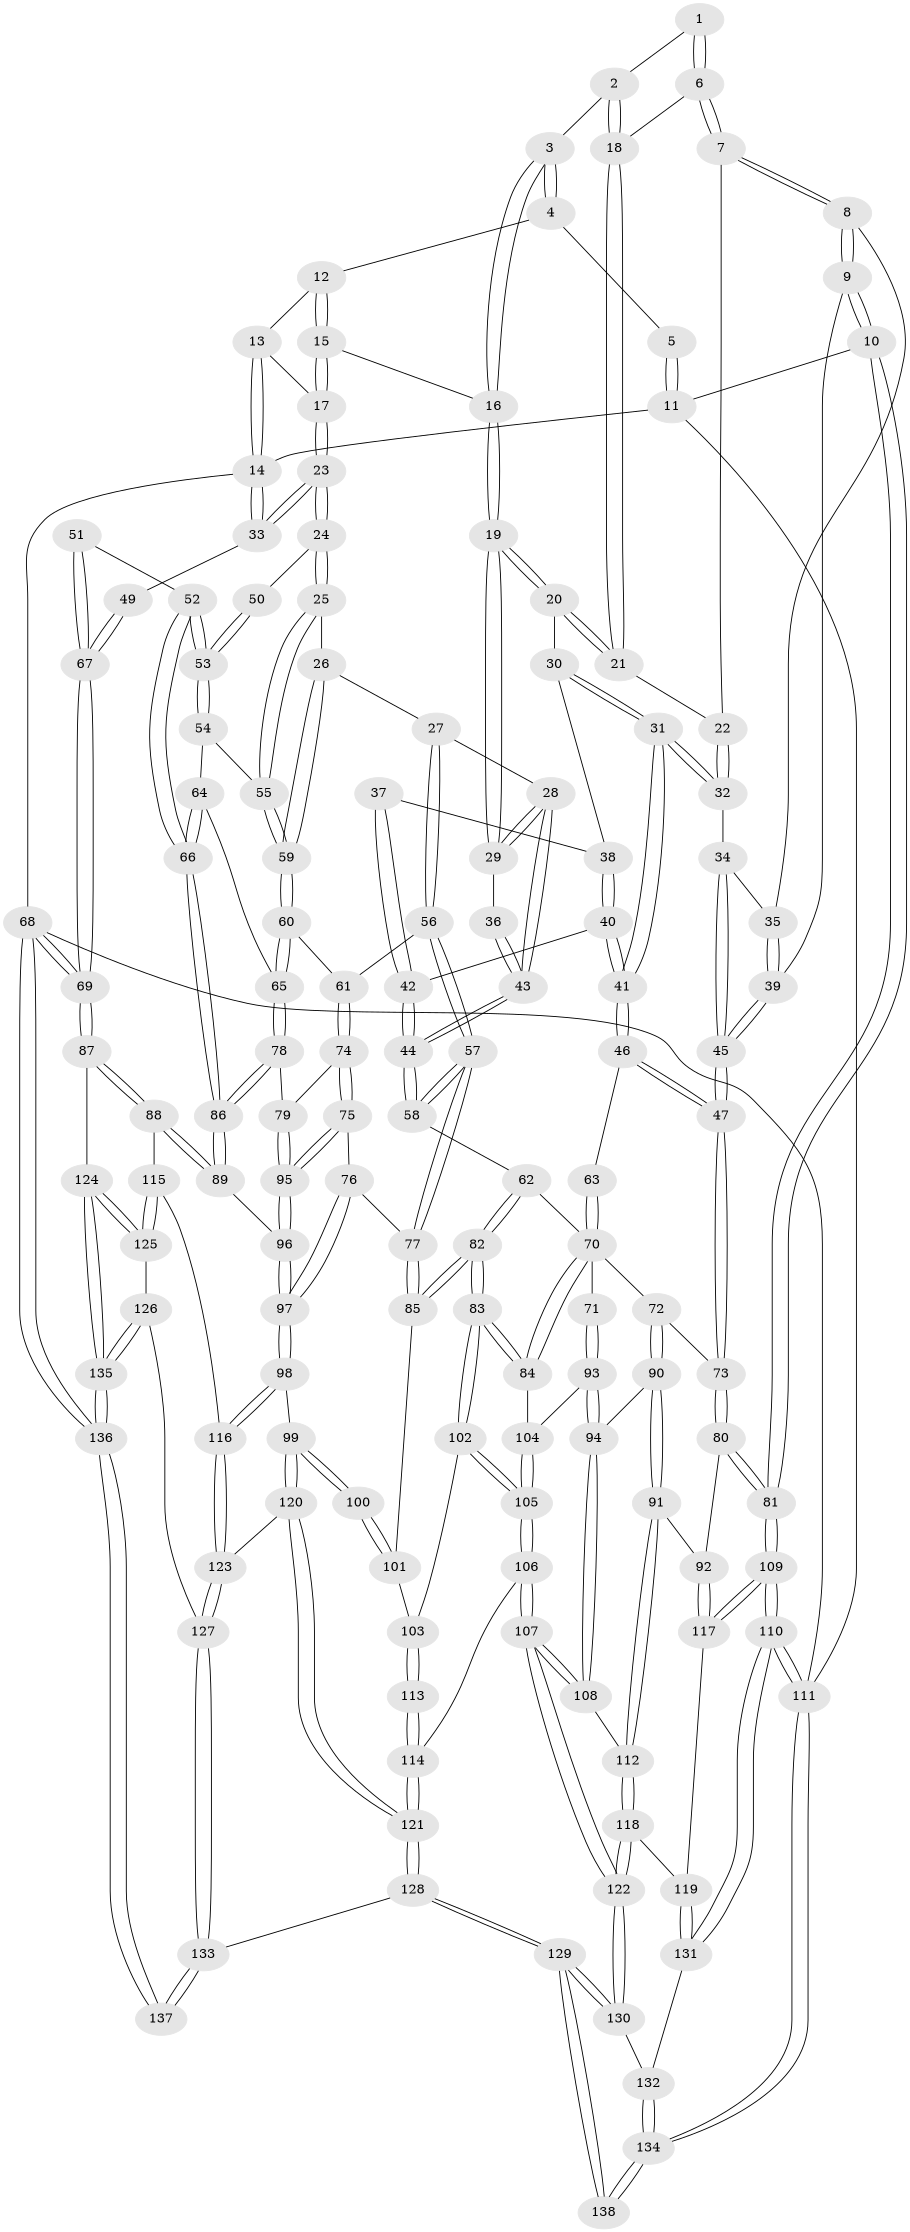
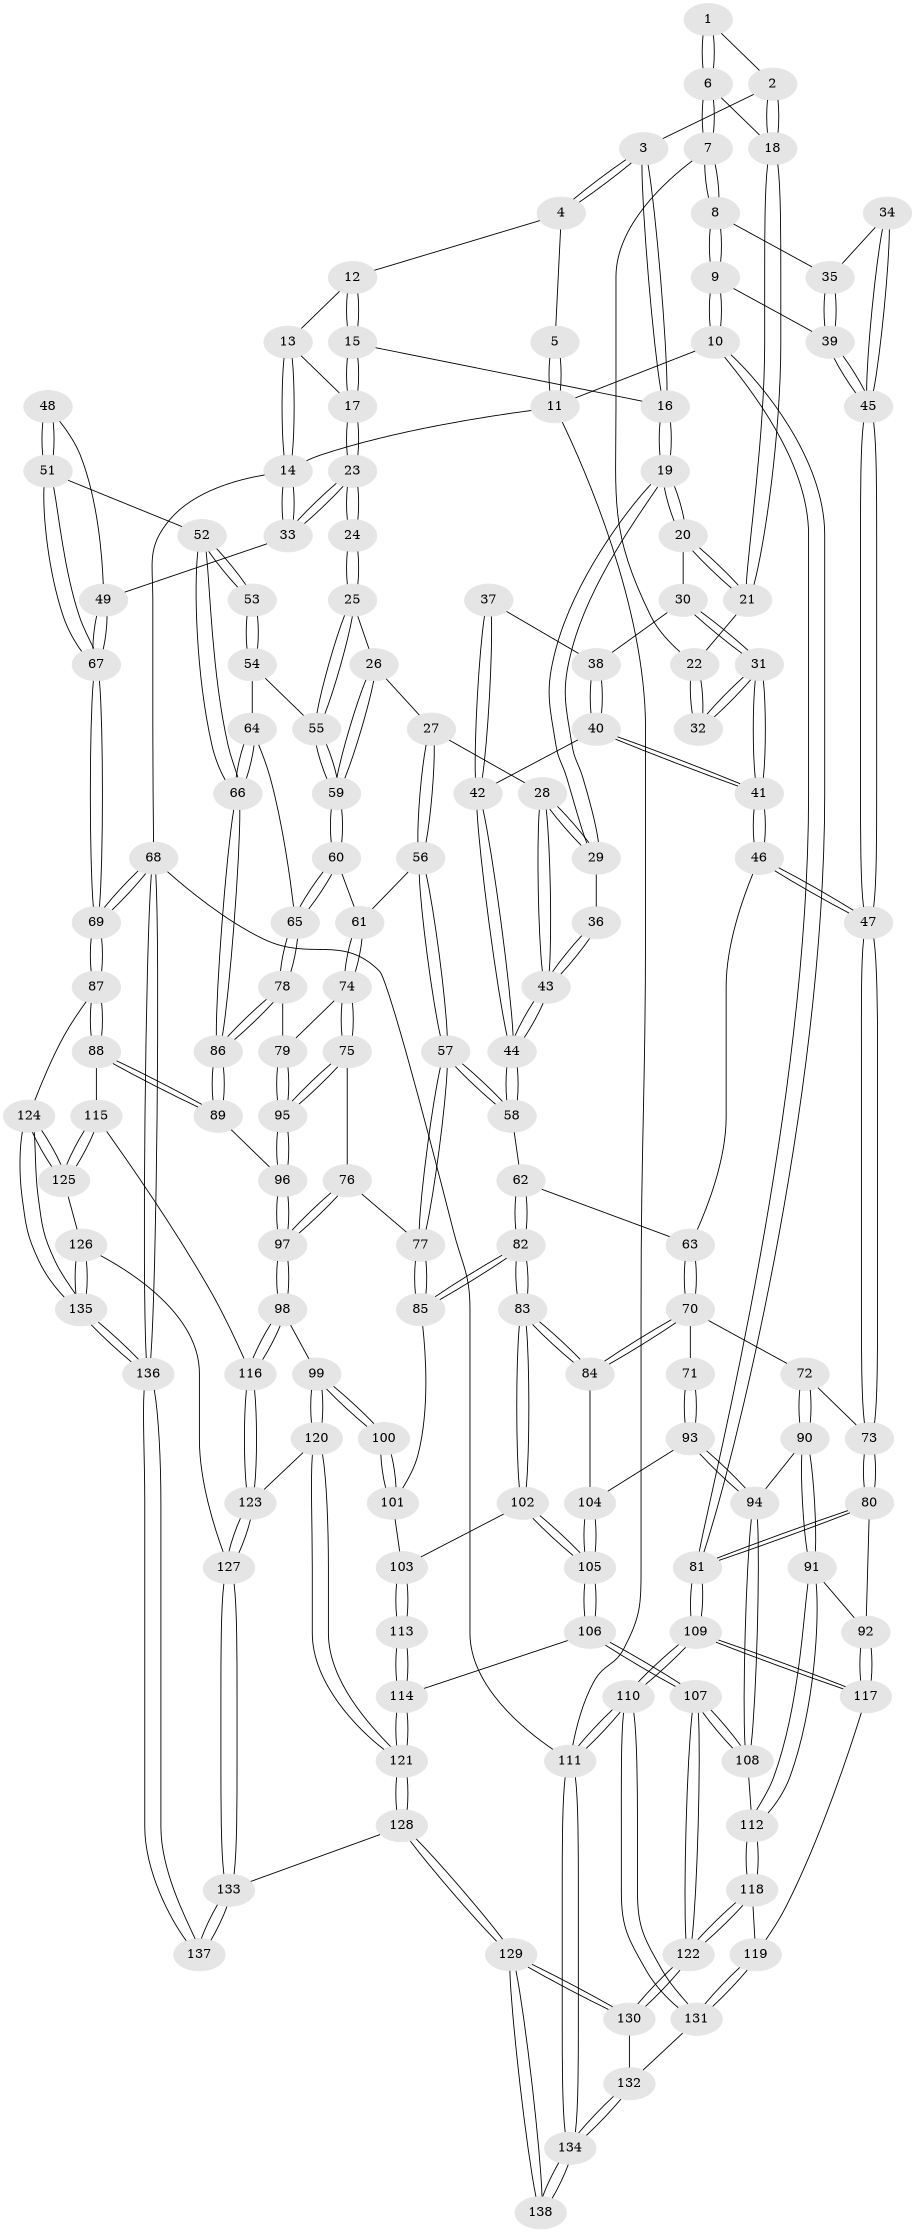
node "48": added
node "50": removed
edge "32" -- "34": removed
edge "62" -- "70": now "62" -- "63"
